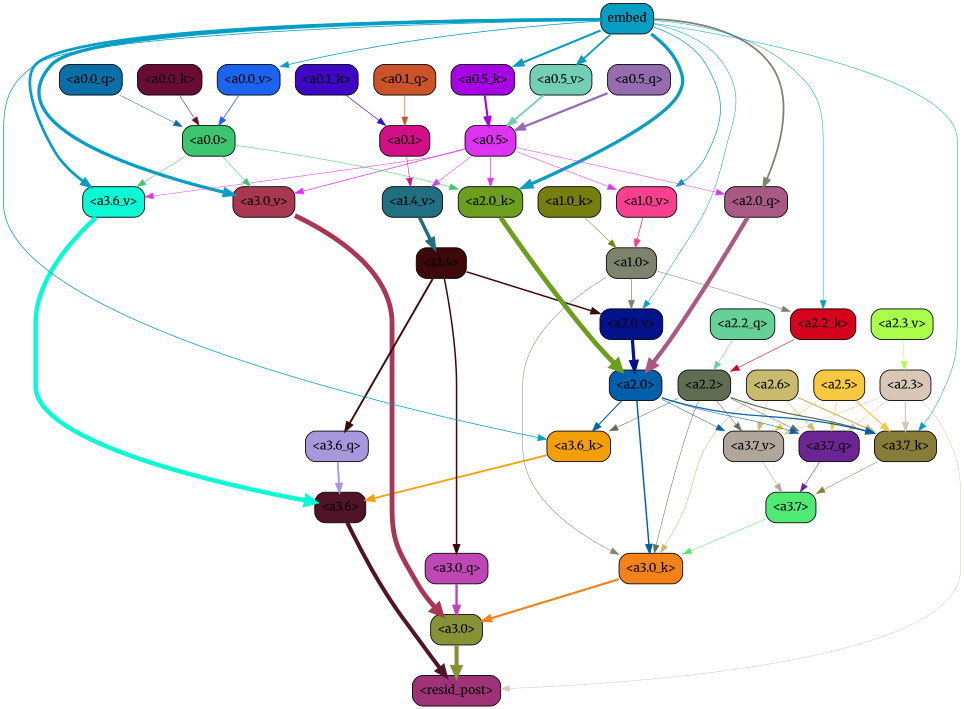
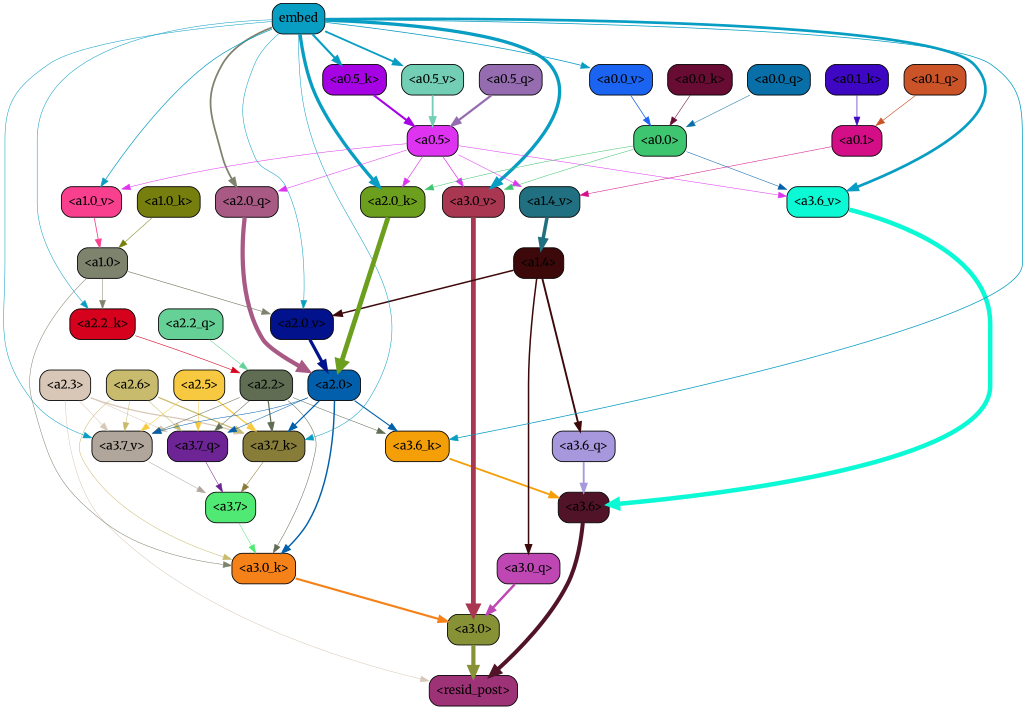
edge "embed" -> "<a3.7_v>": added
edge "<a0.0>" -> "<a3.6_v>": color #3ec570 -> #015fab
node "<a2.3_v>": removed
